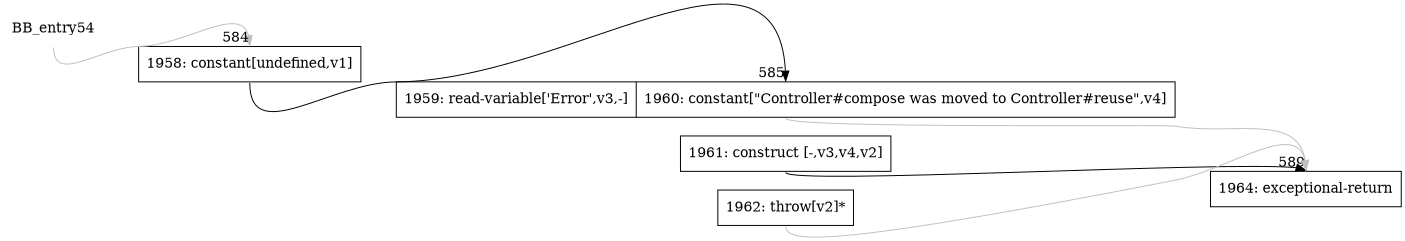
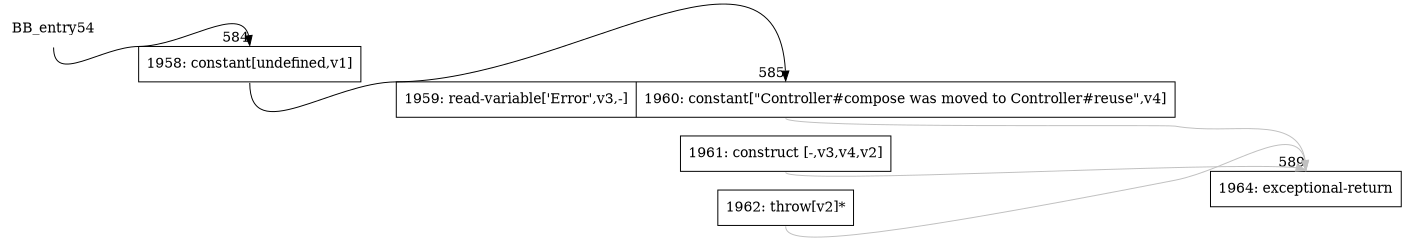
edge "BB_entry54" -> "1958: constant[undefined,v1]": color gray -> black
edge "1961: construct [-,v3,v4,v2]" -> "1964: exceptional-return": color black -> gray
